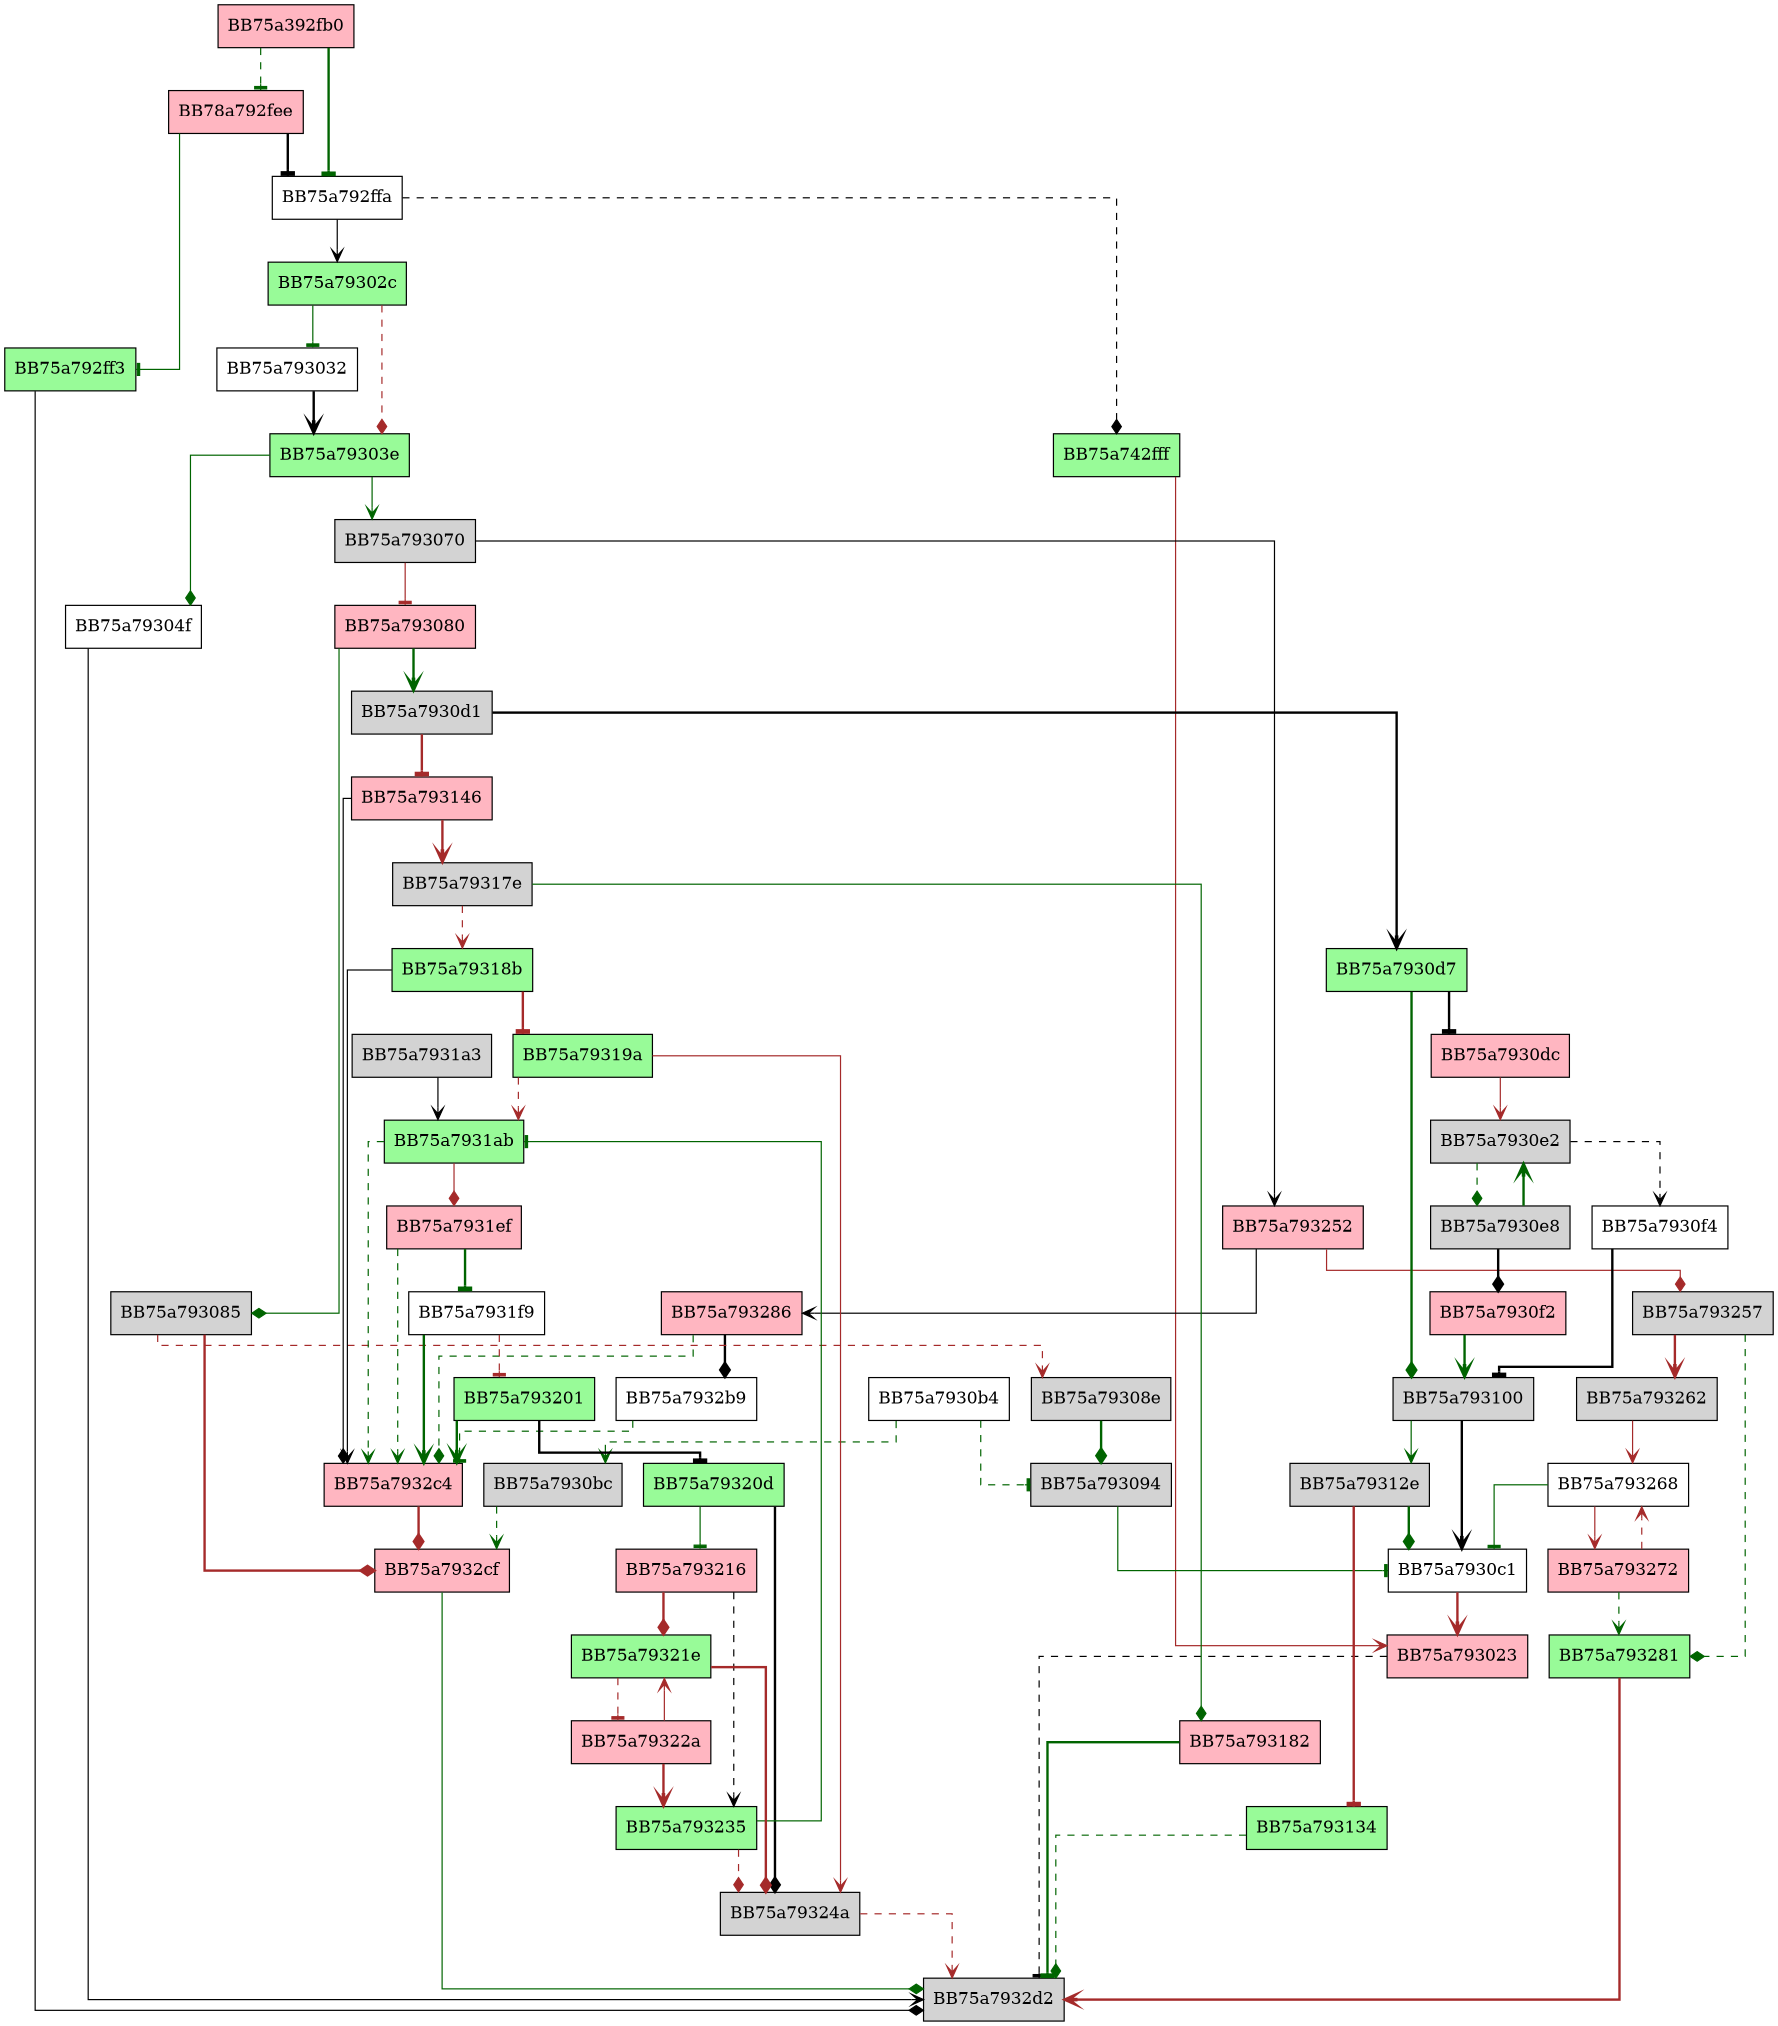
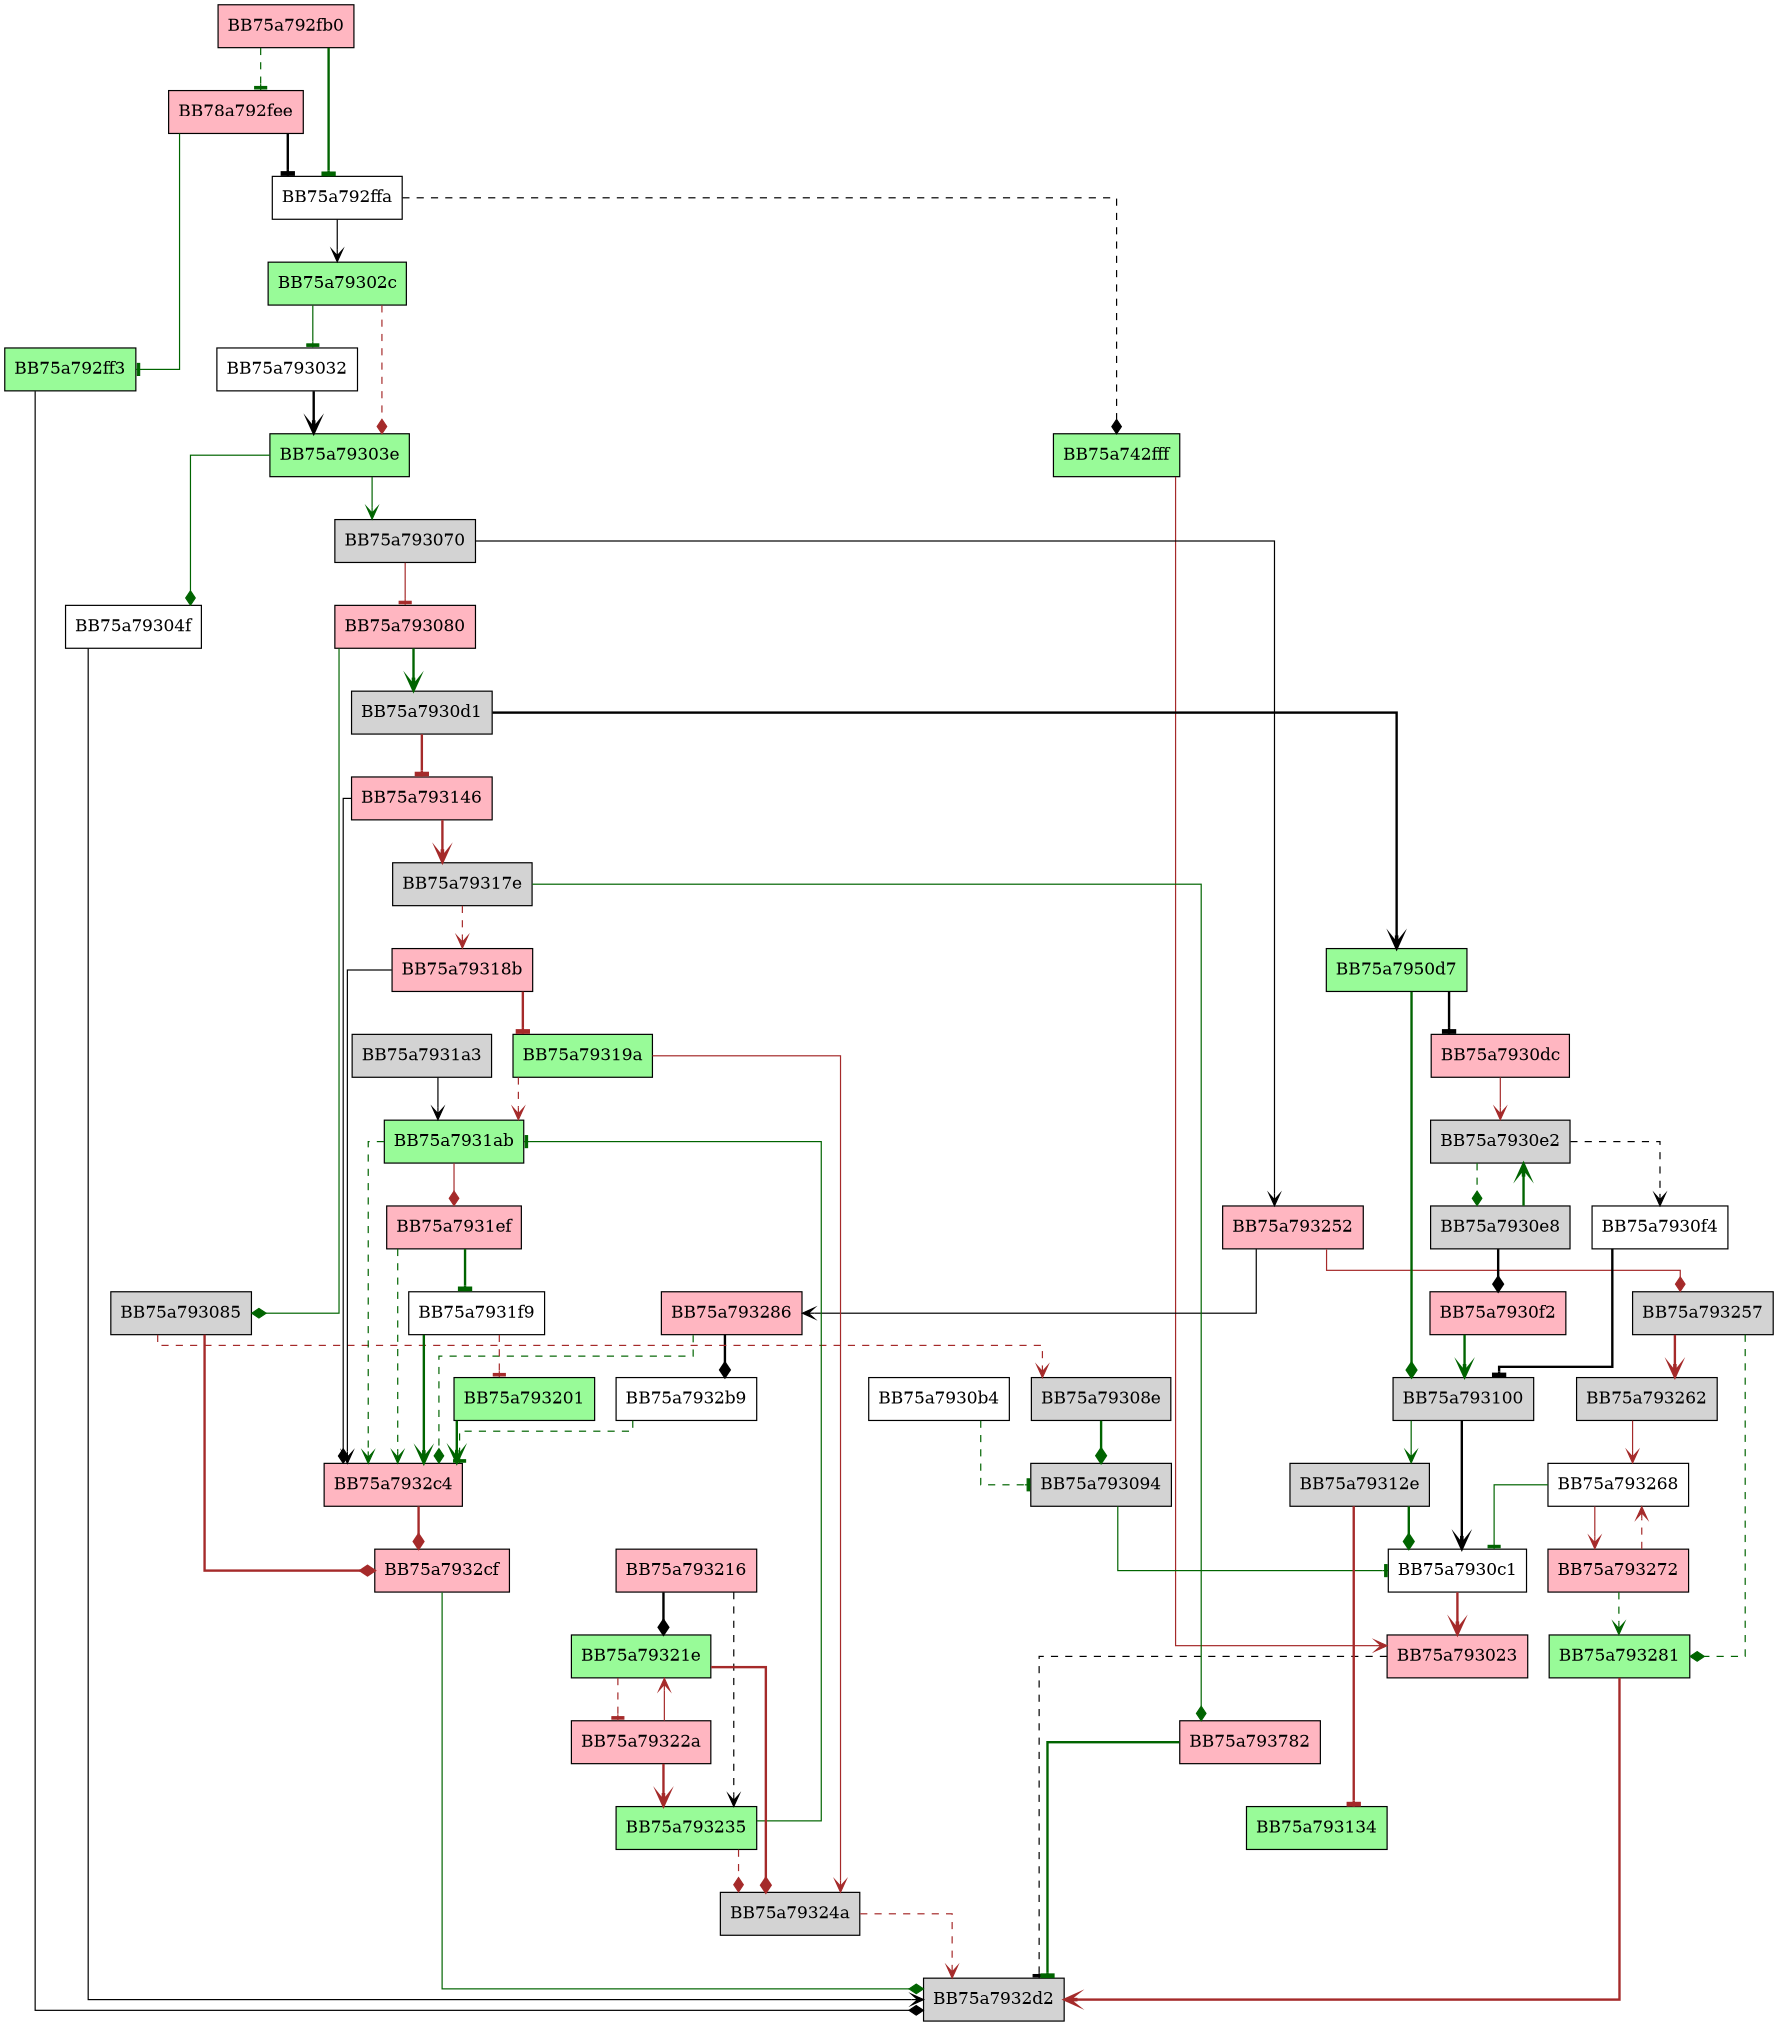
node "BB75a392fb0": label "BB75a392fb0" -> "BB75a792fb0"
node "BB75a79318b": fillcolor palegreen -> lightpink
node "BB75a7930d7": label "BB75a7930d7" -> "BB75a7950d7"
node "BB75a7930bc": removed
node "BB75a79320d": removed
edge "BB75a793216" -> "BB75a79321e": color brown -> black
node "BB75a793182": label "BB75a793182" -> "BB75a793782"
edge "BB75a793134" -> "BB75a7932d2": removed
